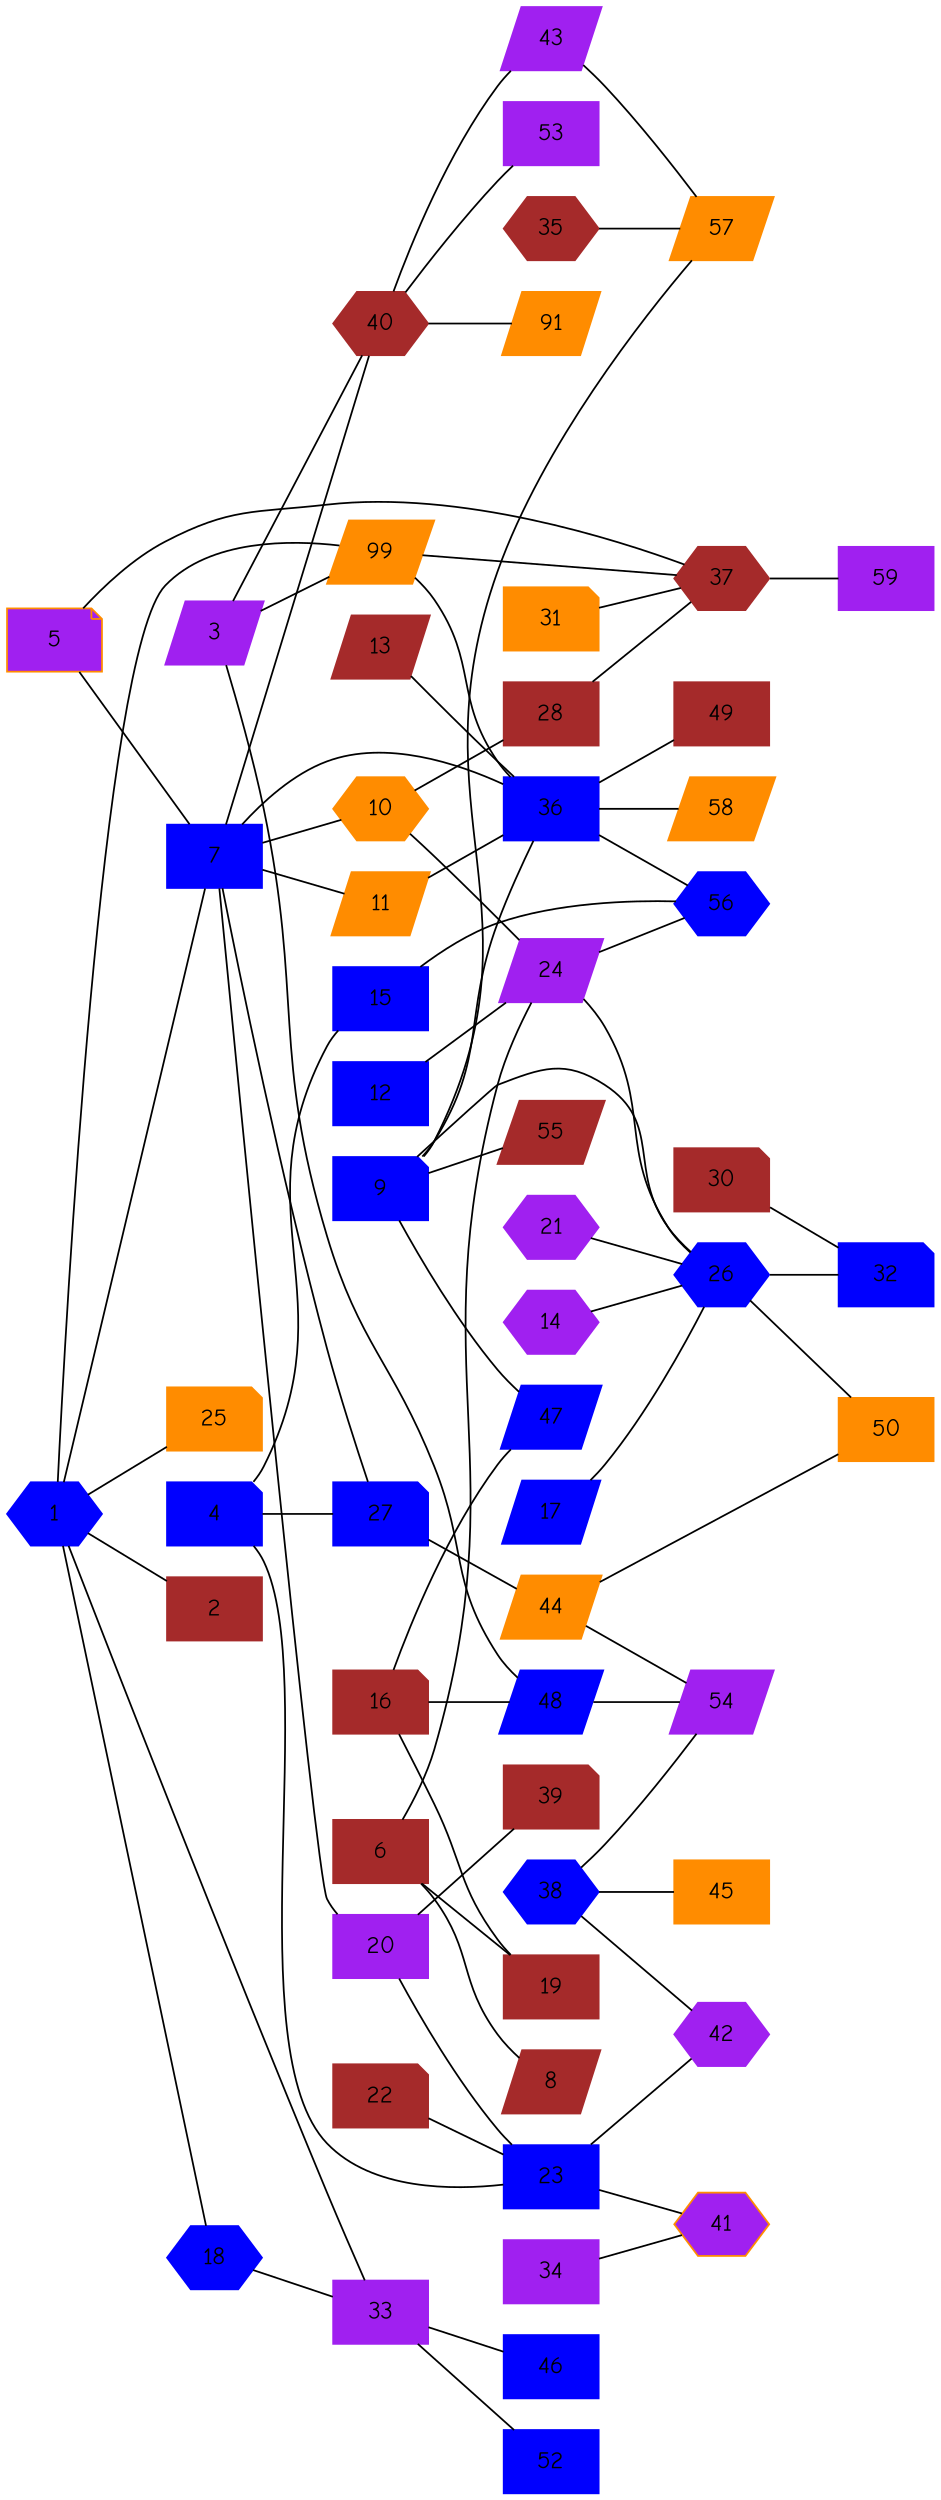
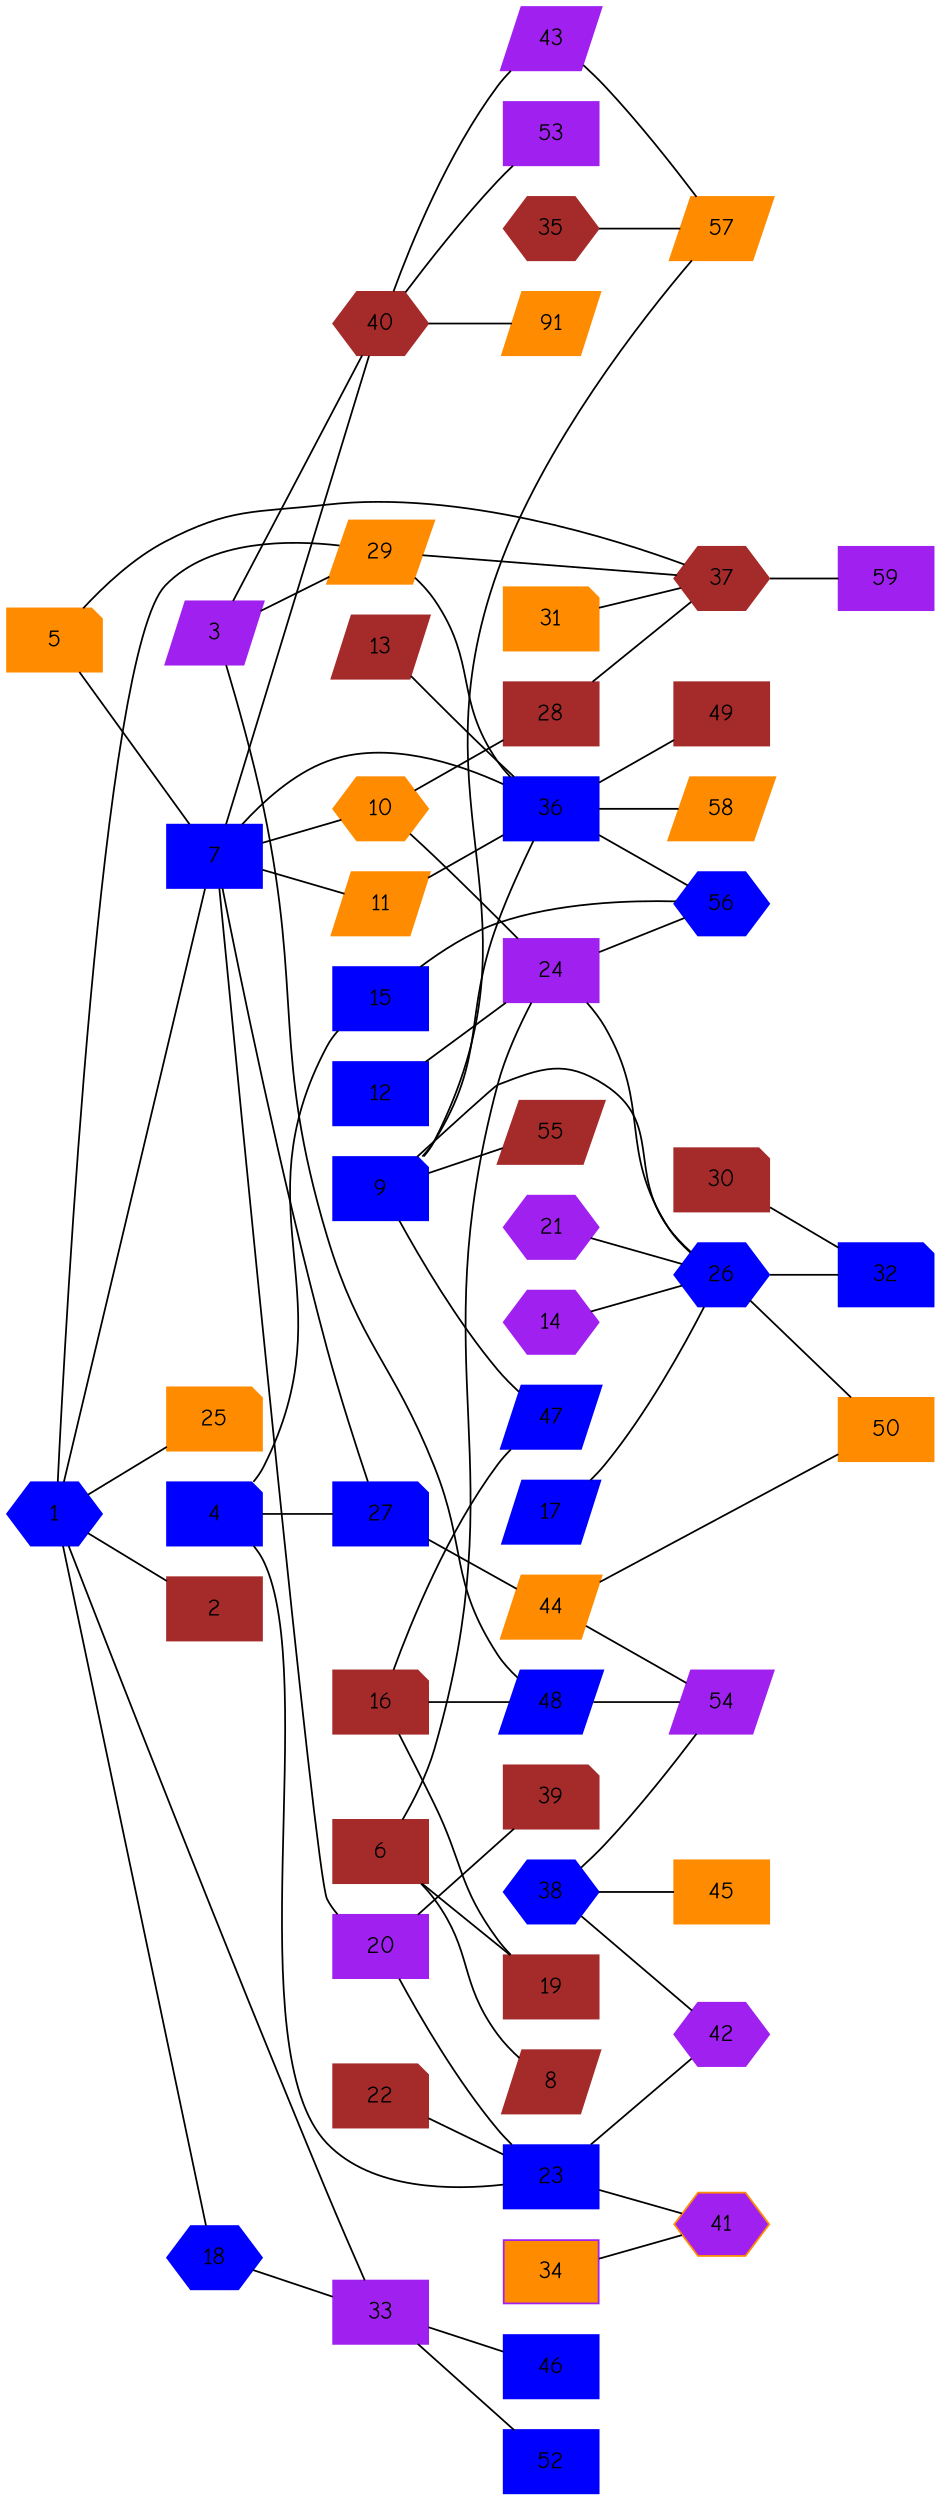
node "99": label "99" -> "29"
node "5": fillcolor purple -> darkorange
node "24": shape parallelogram -> box
node "34": fillcolor purple -> darkorange
